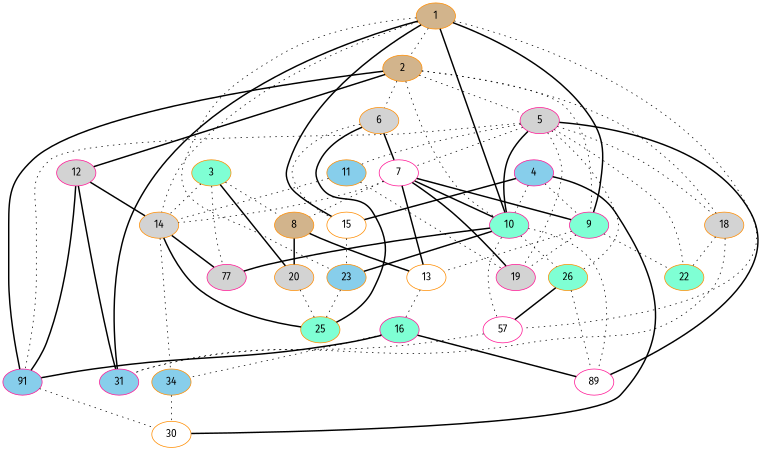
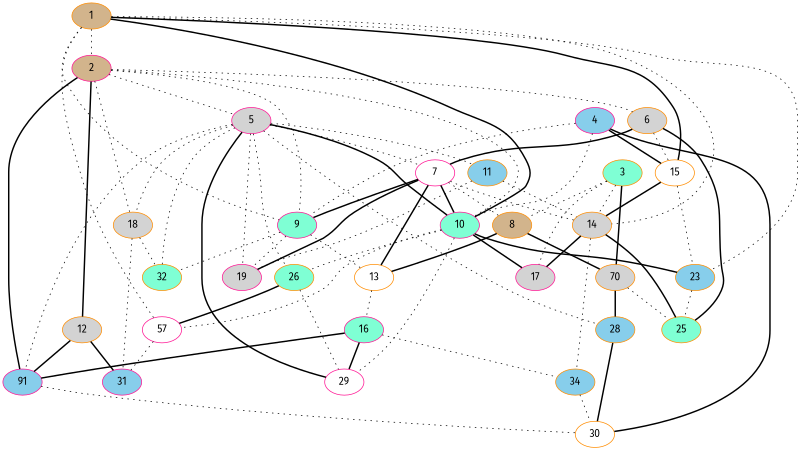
node "2": color darkorange -> deeppink
edge "1" -- "9": style bold -> dotted
edge "1" -- "31": removed
node "12": color deeppink -> darkorange
edge "12" -- "14": now "15" -- "14"
node "77": label "77" -> "17"
node "20": label "20" -> "70"
node "22": label "22" -> "32"
node "28": added
node "89": label "89" -> "29"
